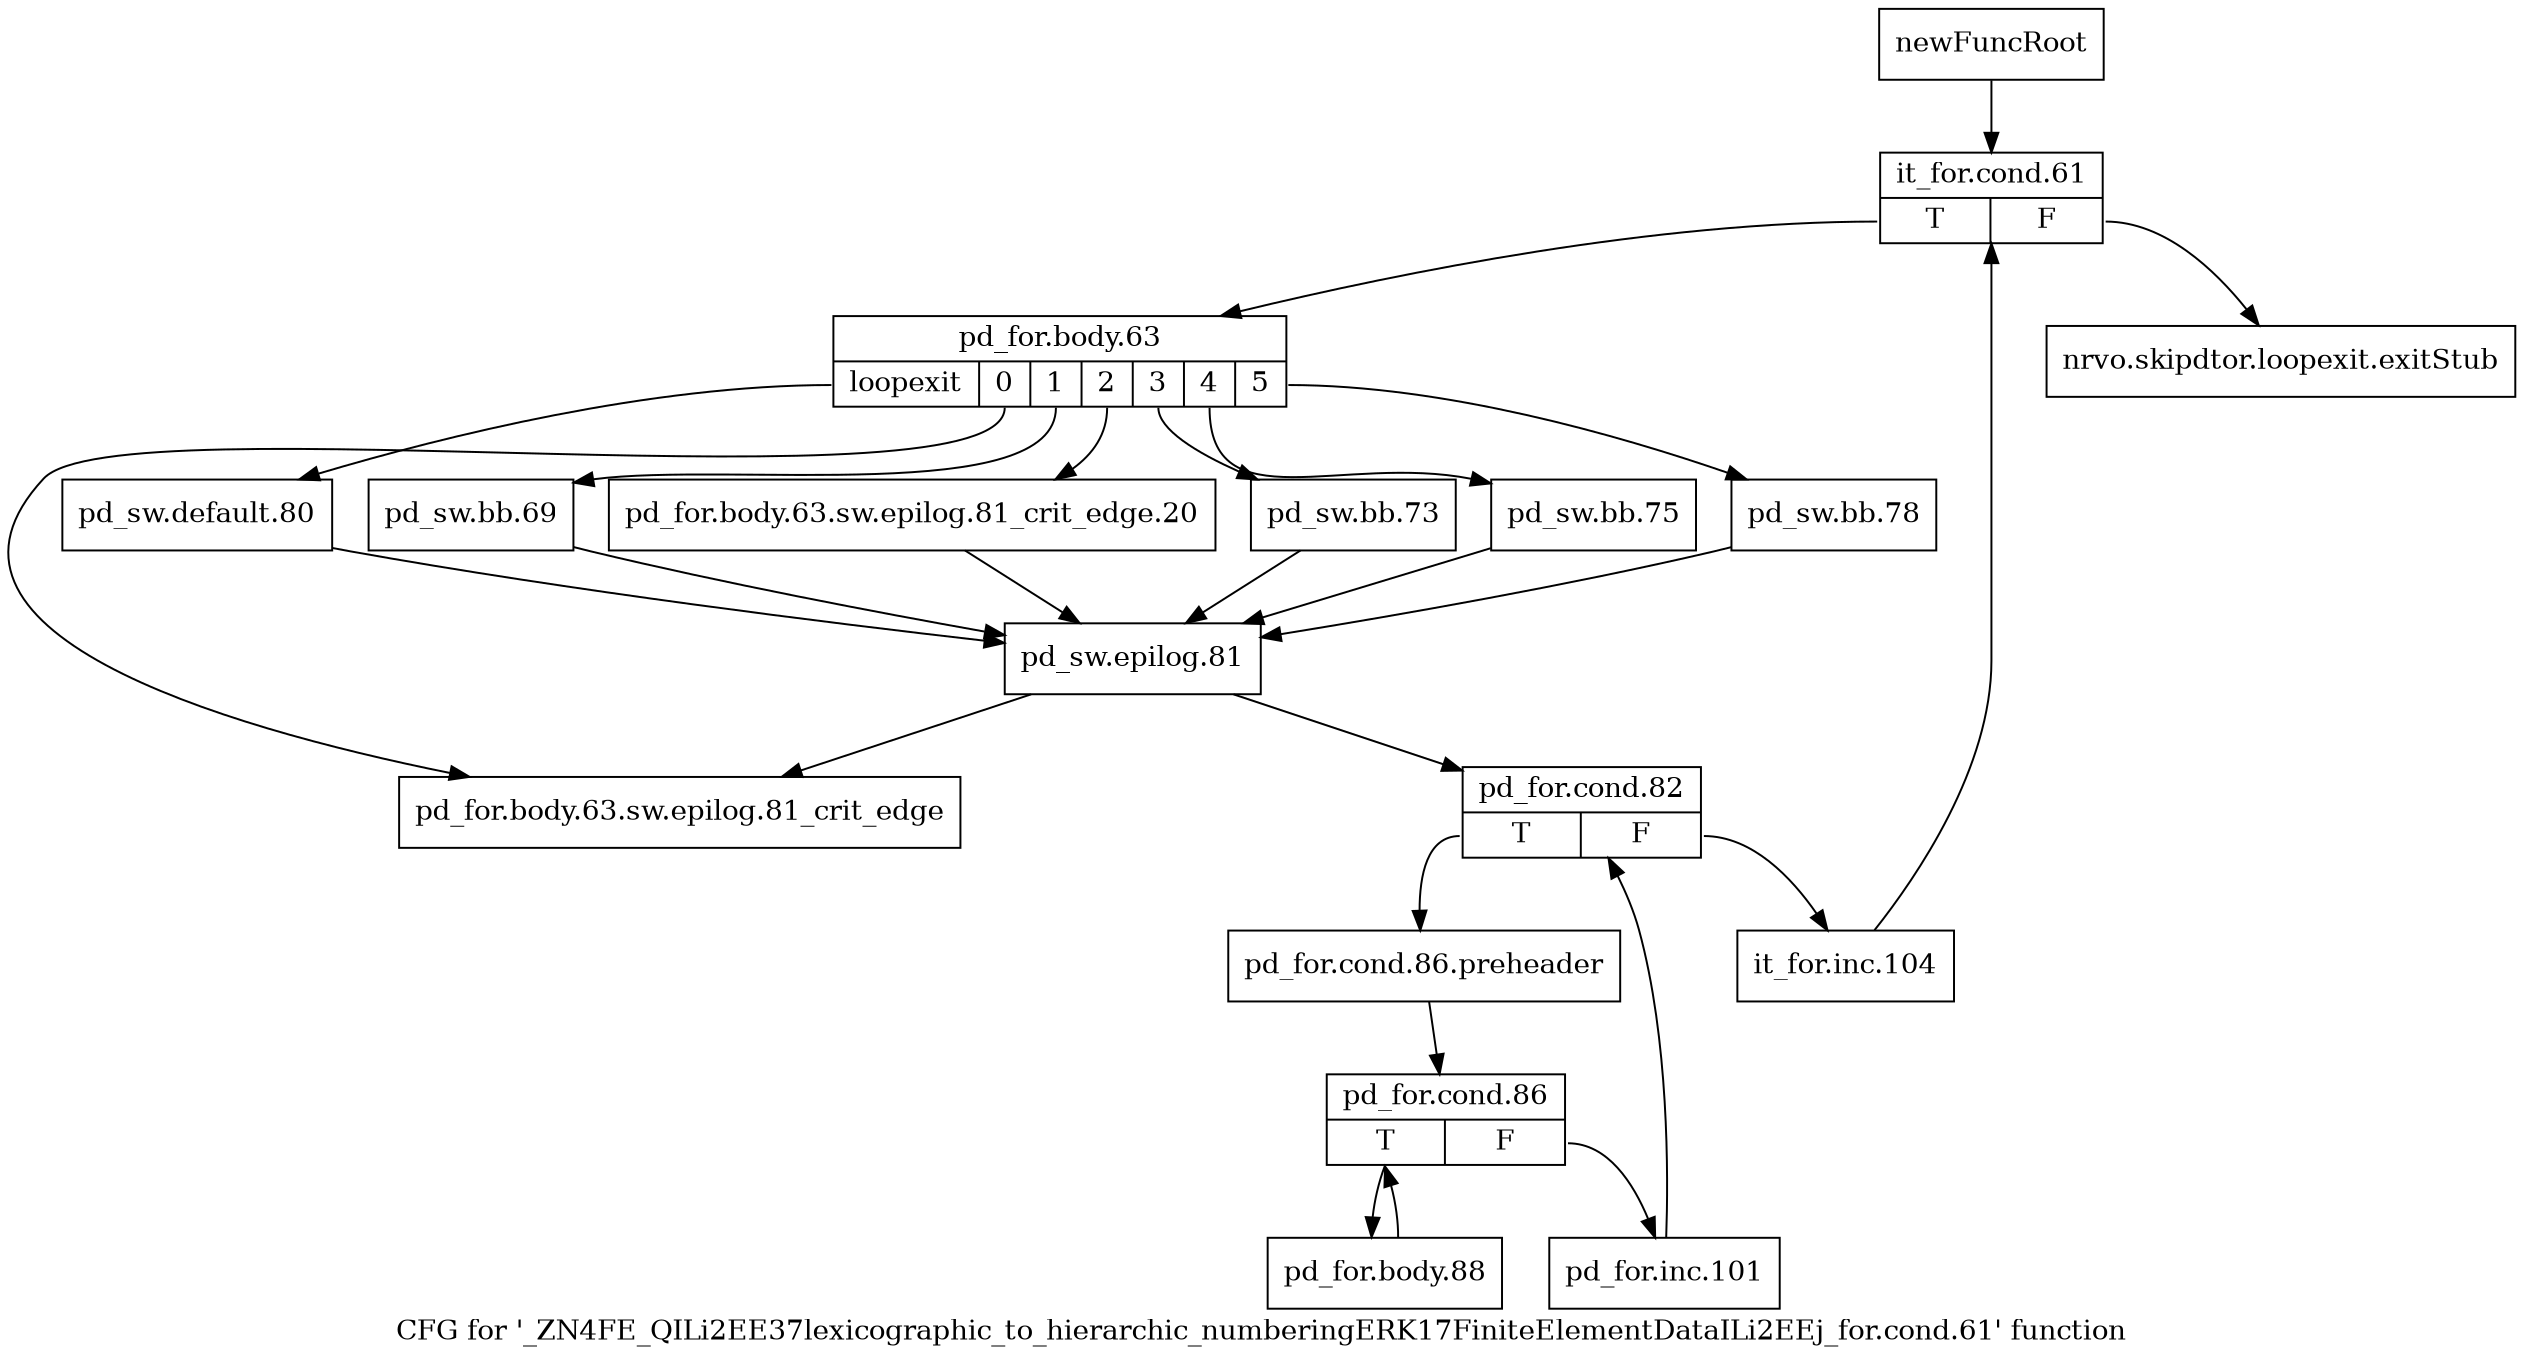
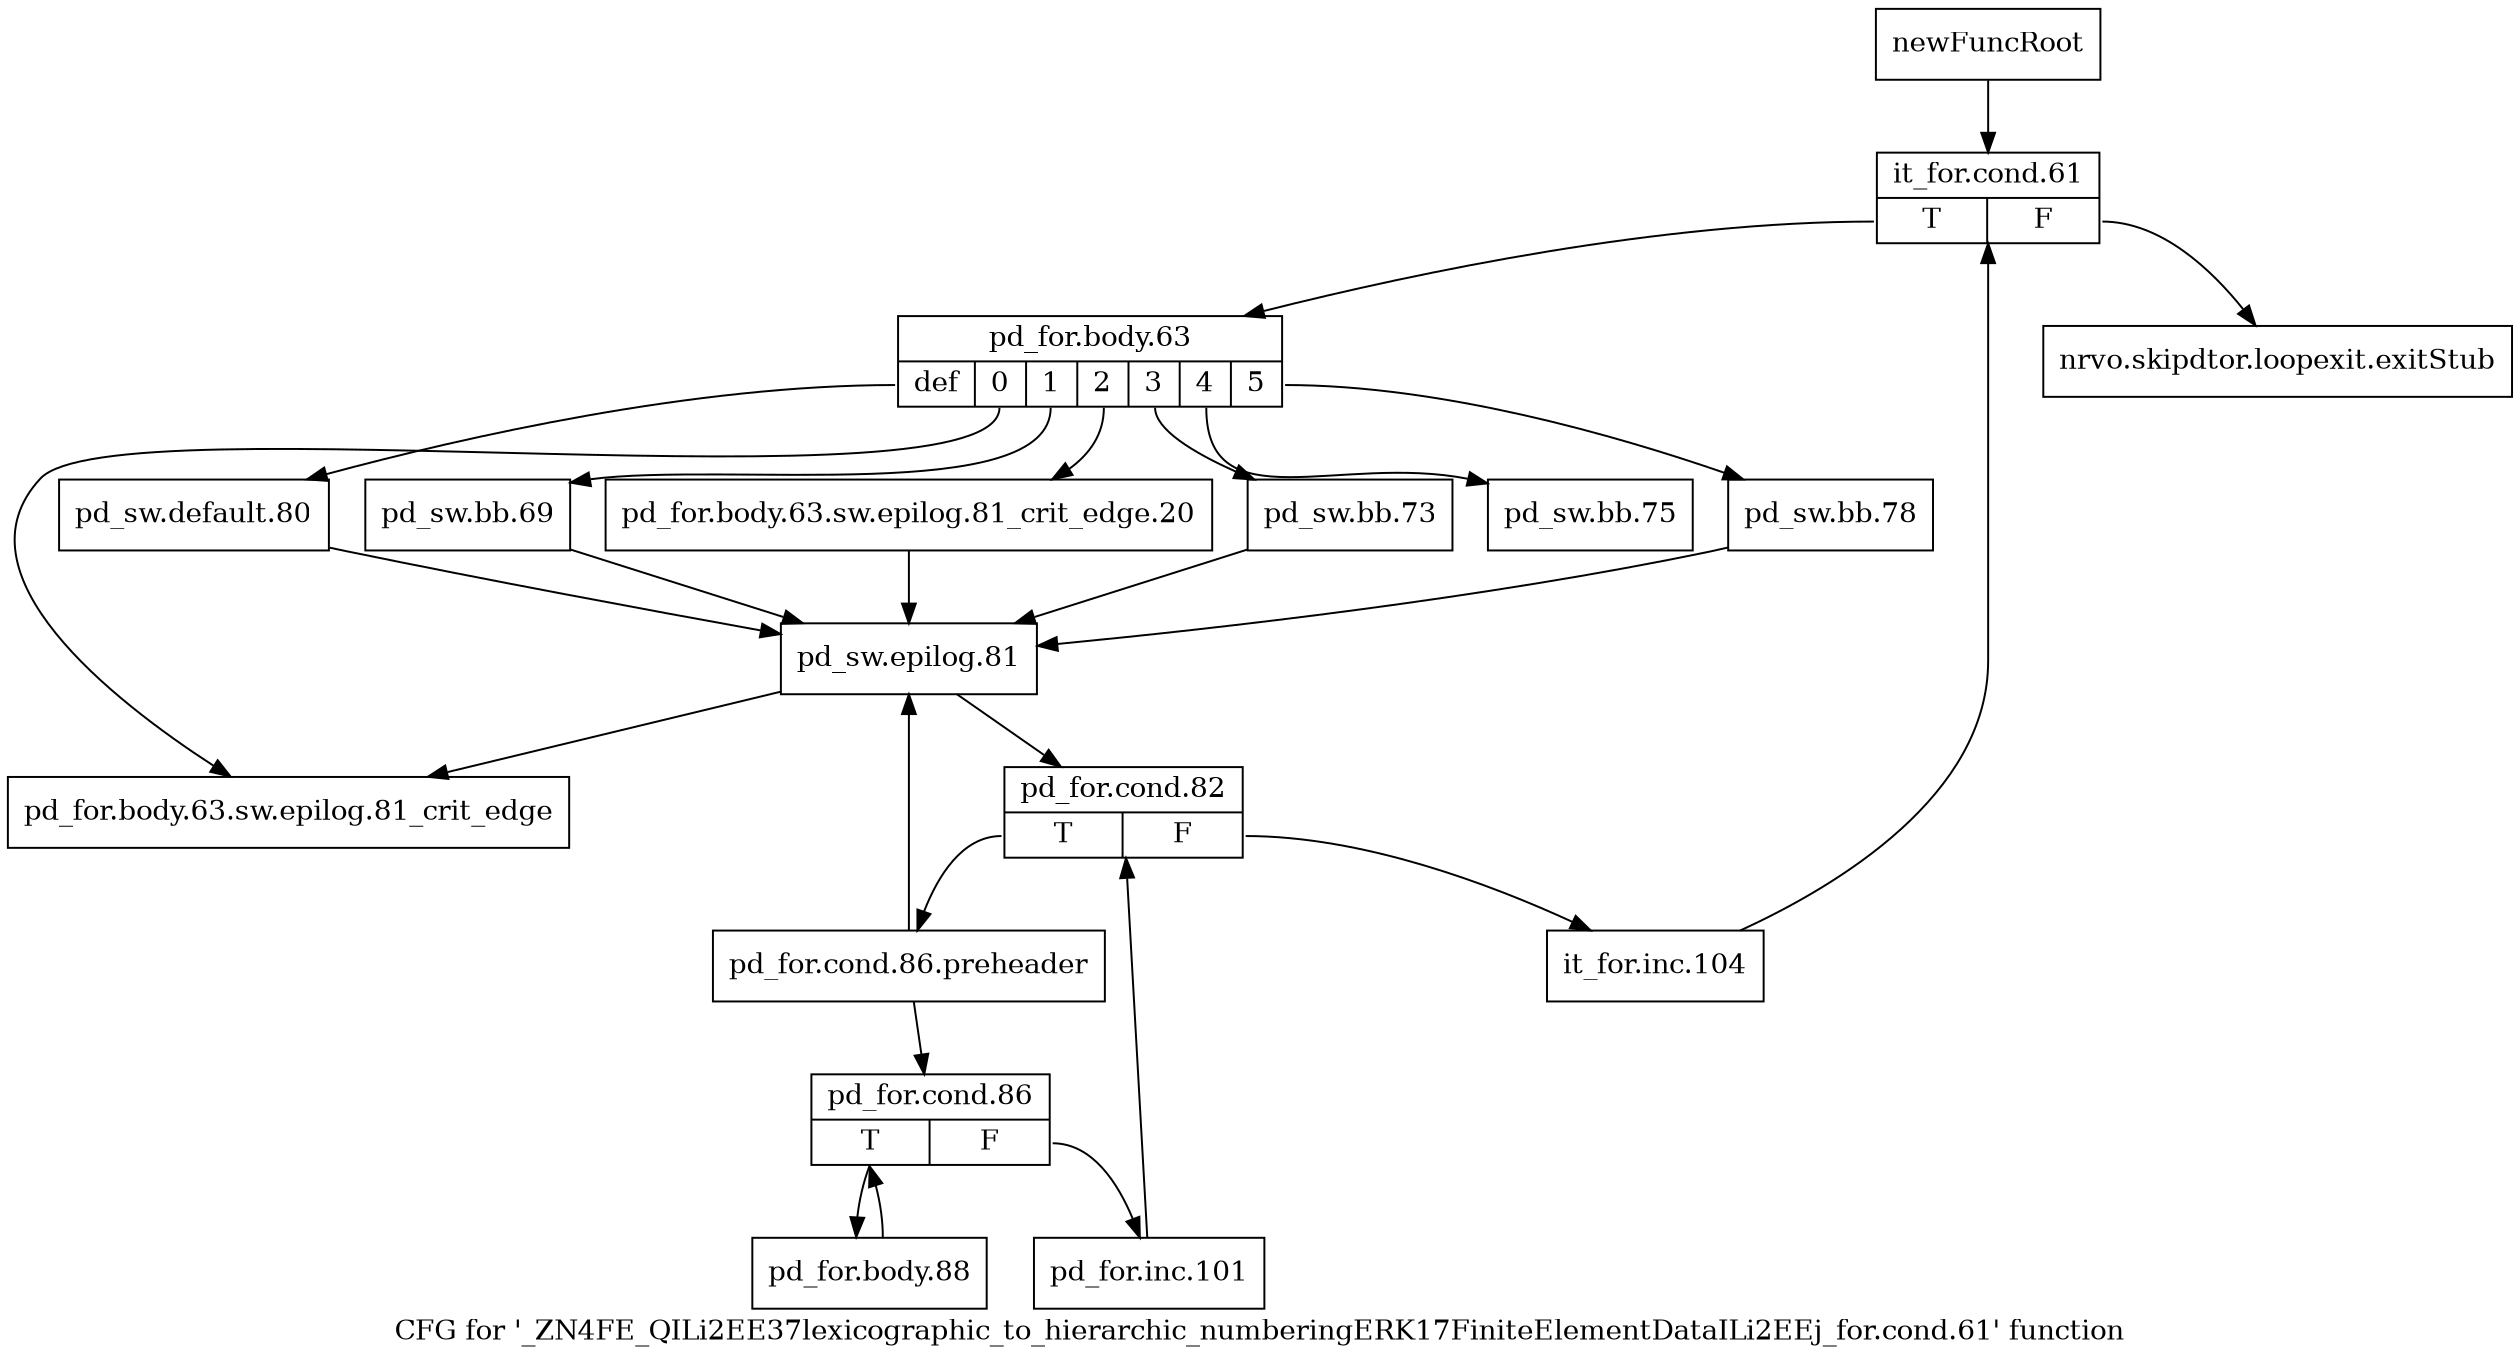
node "pd_for.body.63": text "loopexit" -> "def"
edge "pd_sw.bb.75" -> "pd_sw.epilog.81": now "pd_for.cond.86.preheader" -> "pd_sw.epilog.81"
